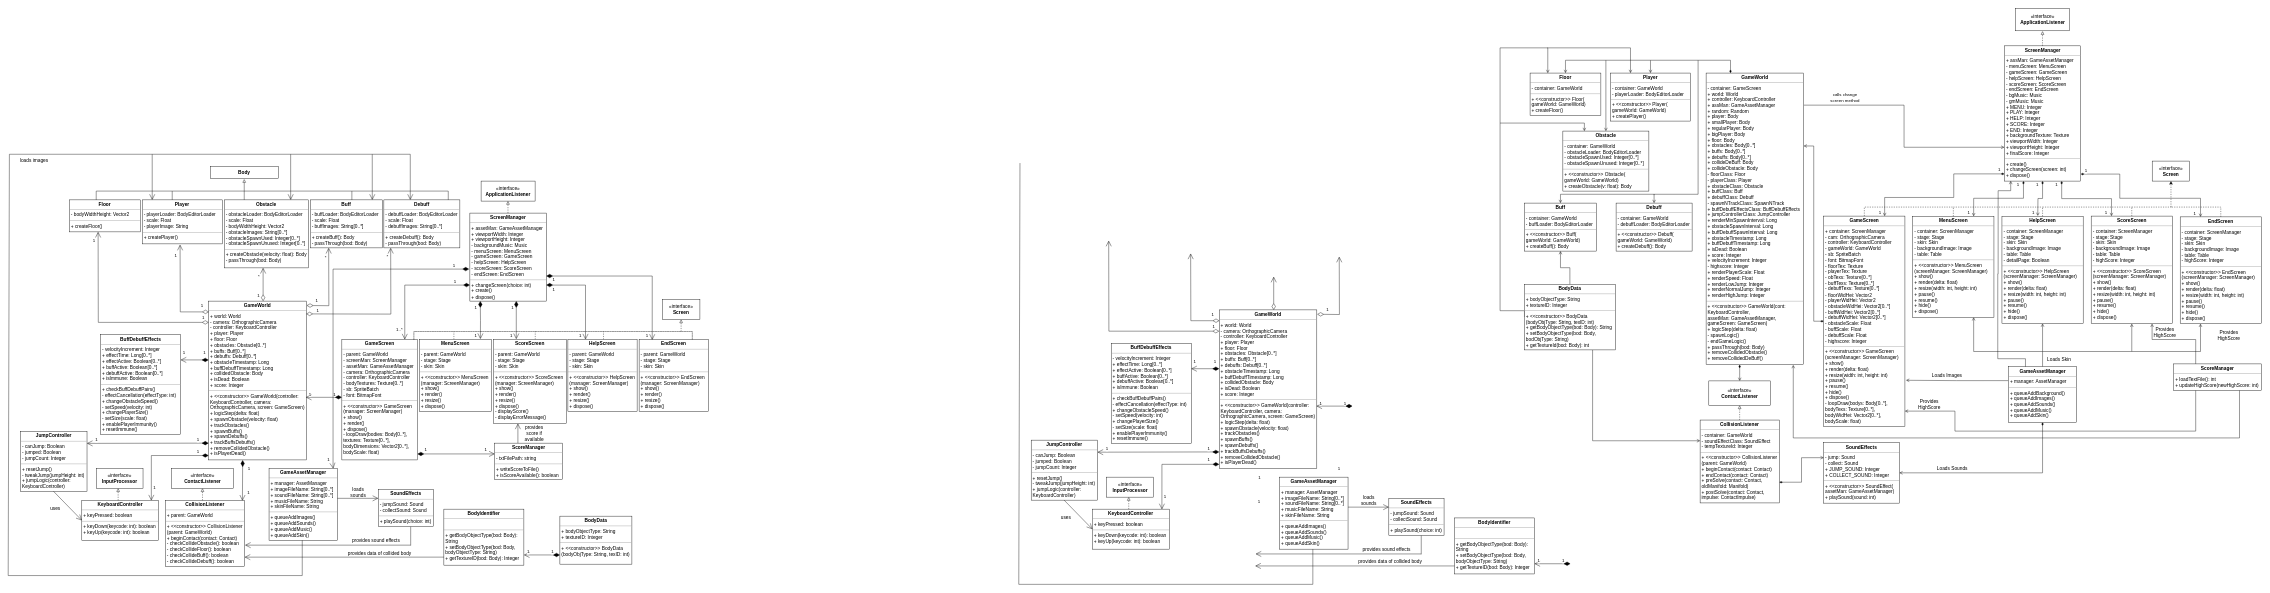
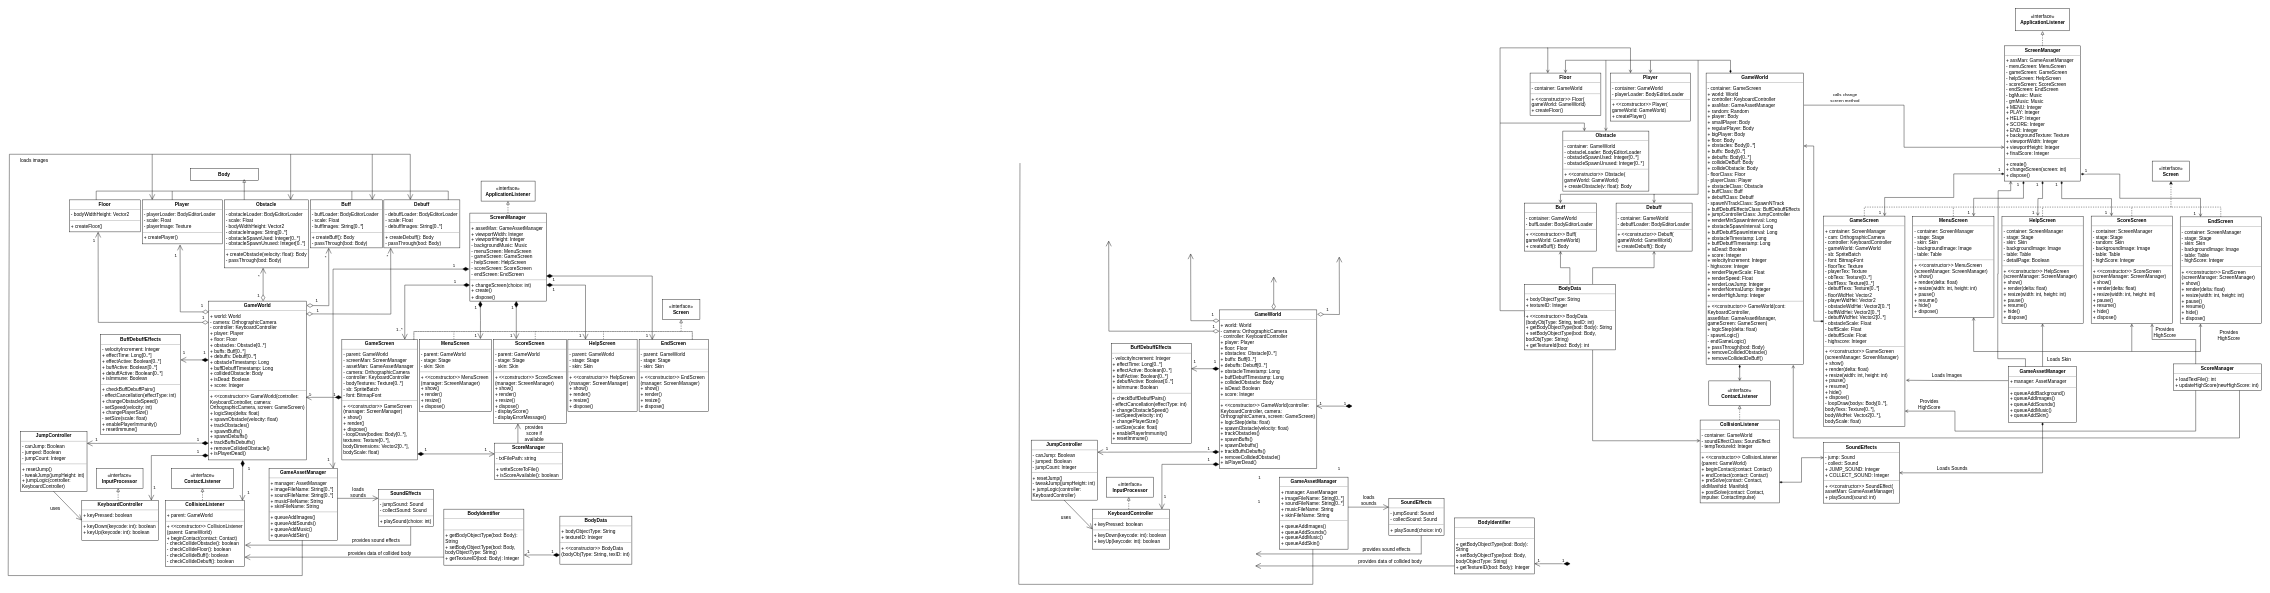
node "Body": moved (244, 173) -> (224, 175)
node "Player - playerLoader: BodyEditorLoader - scale: Float - playerImage: String + createPlayer()": label "Player - playerLoader: BodyEditorLoader - scale: Float - playerImage: String + createPlayer()" -> "Player - playerLoader: BodyEditorLoader - scale: Float - playerImage: Texture + createPlayer()"
node "ScoreScreen - container: ScreenManager - stage: Stage - skin: Skin - backgroundImage: Image - table: Table - highScore: Integer + <<constructor>> ScoreScreen (screenManager: ScreenManager) + show() + render(delta: float) + resize(width: int, height: int) + pause() + resume() + hide() + dispose()": label "ScoreScreen - container: ScreenManager - stage: Stage - skin: Skin - backgroundImage: Image - table: Table - highScore: Integer + <<constructor>> ScoreScreen (screenManager: ScreenManager) + show() + render(delta: float) + resize(width: int, height: int) + pause() + resume() + hide() + dispose()" -> "ScoreScreen - container: ScreenManager - stage: Stage - random: Skin - backgroundImage: Image - table: Table - highScore: Integer + <<constructor>> ScoreScreen (screenManager: ScreenManager) + show() + render(delta: float) + resize(width: int, height: int) + pause() + resume() + hide() + dispose()"
edge "BodyData + bodyObjectType: String + textureID: Integer + <<constructor>> BodyData (bodyObjType: String, texID: int) + getBodyObjectType(bod: Body): String + setBodyObjectType(bod: Body, bodObjType: String) + getTextureId(bod: Body): int" -> "Debuff - container: GameWorld - debuffLoader: BodyEditorLoader + <<constructor>> Debuff( gameWorld: GameWorld) + createDebuff(): Body": added
